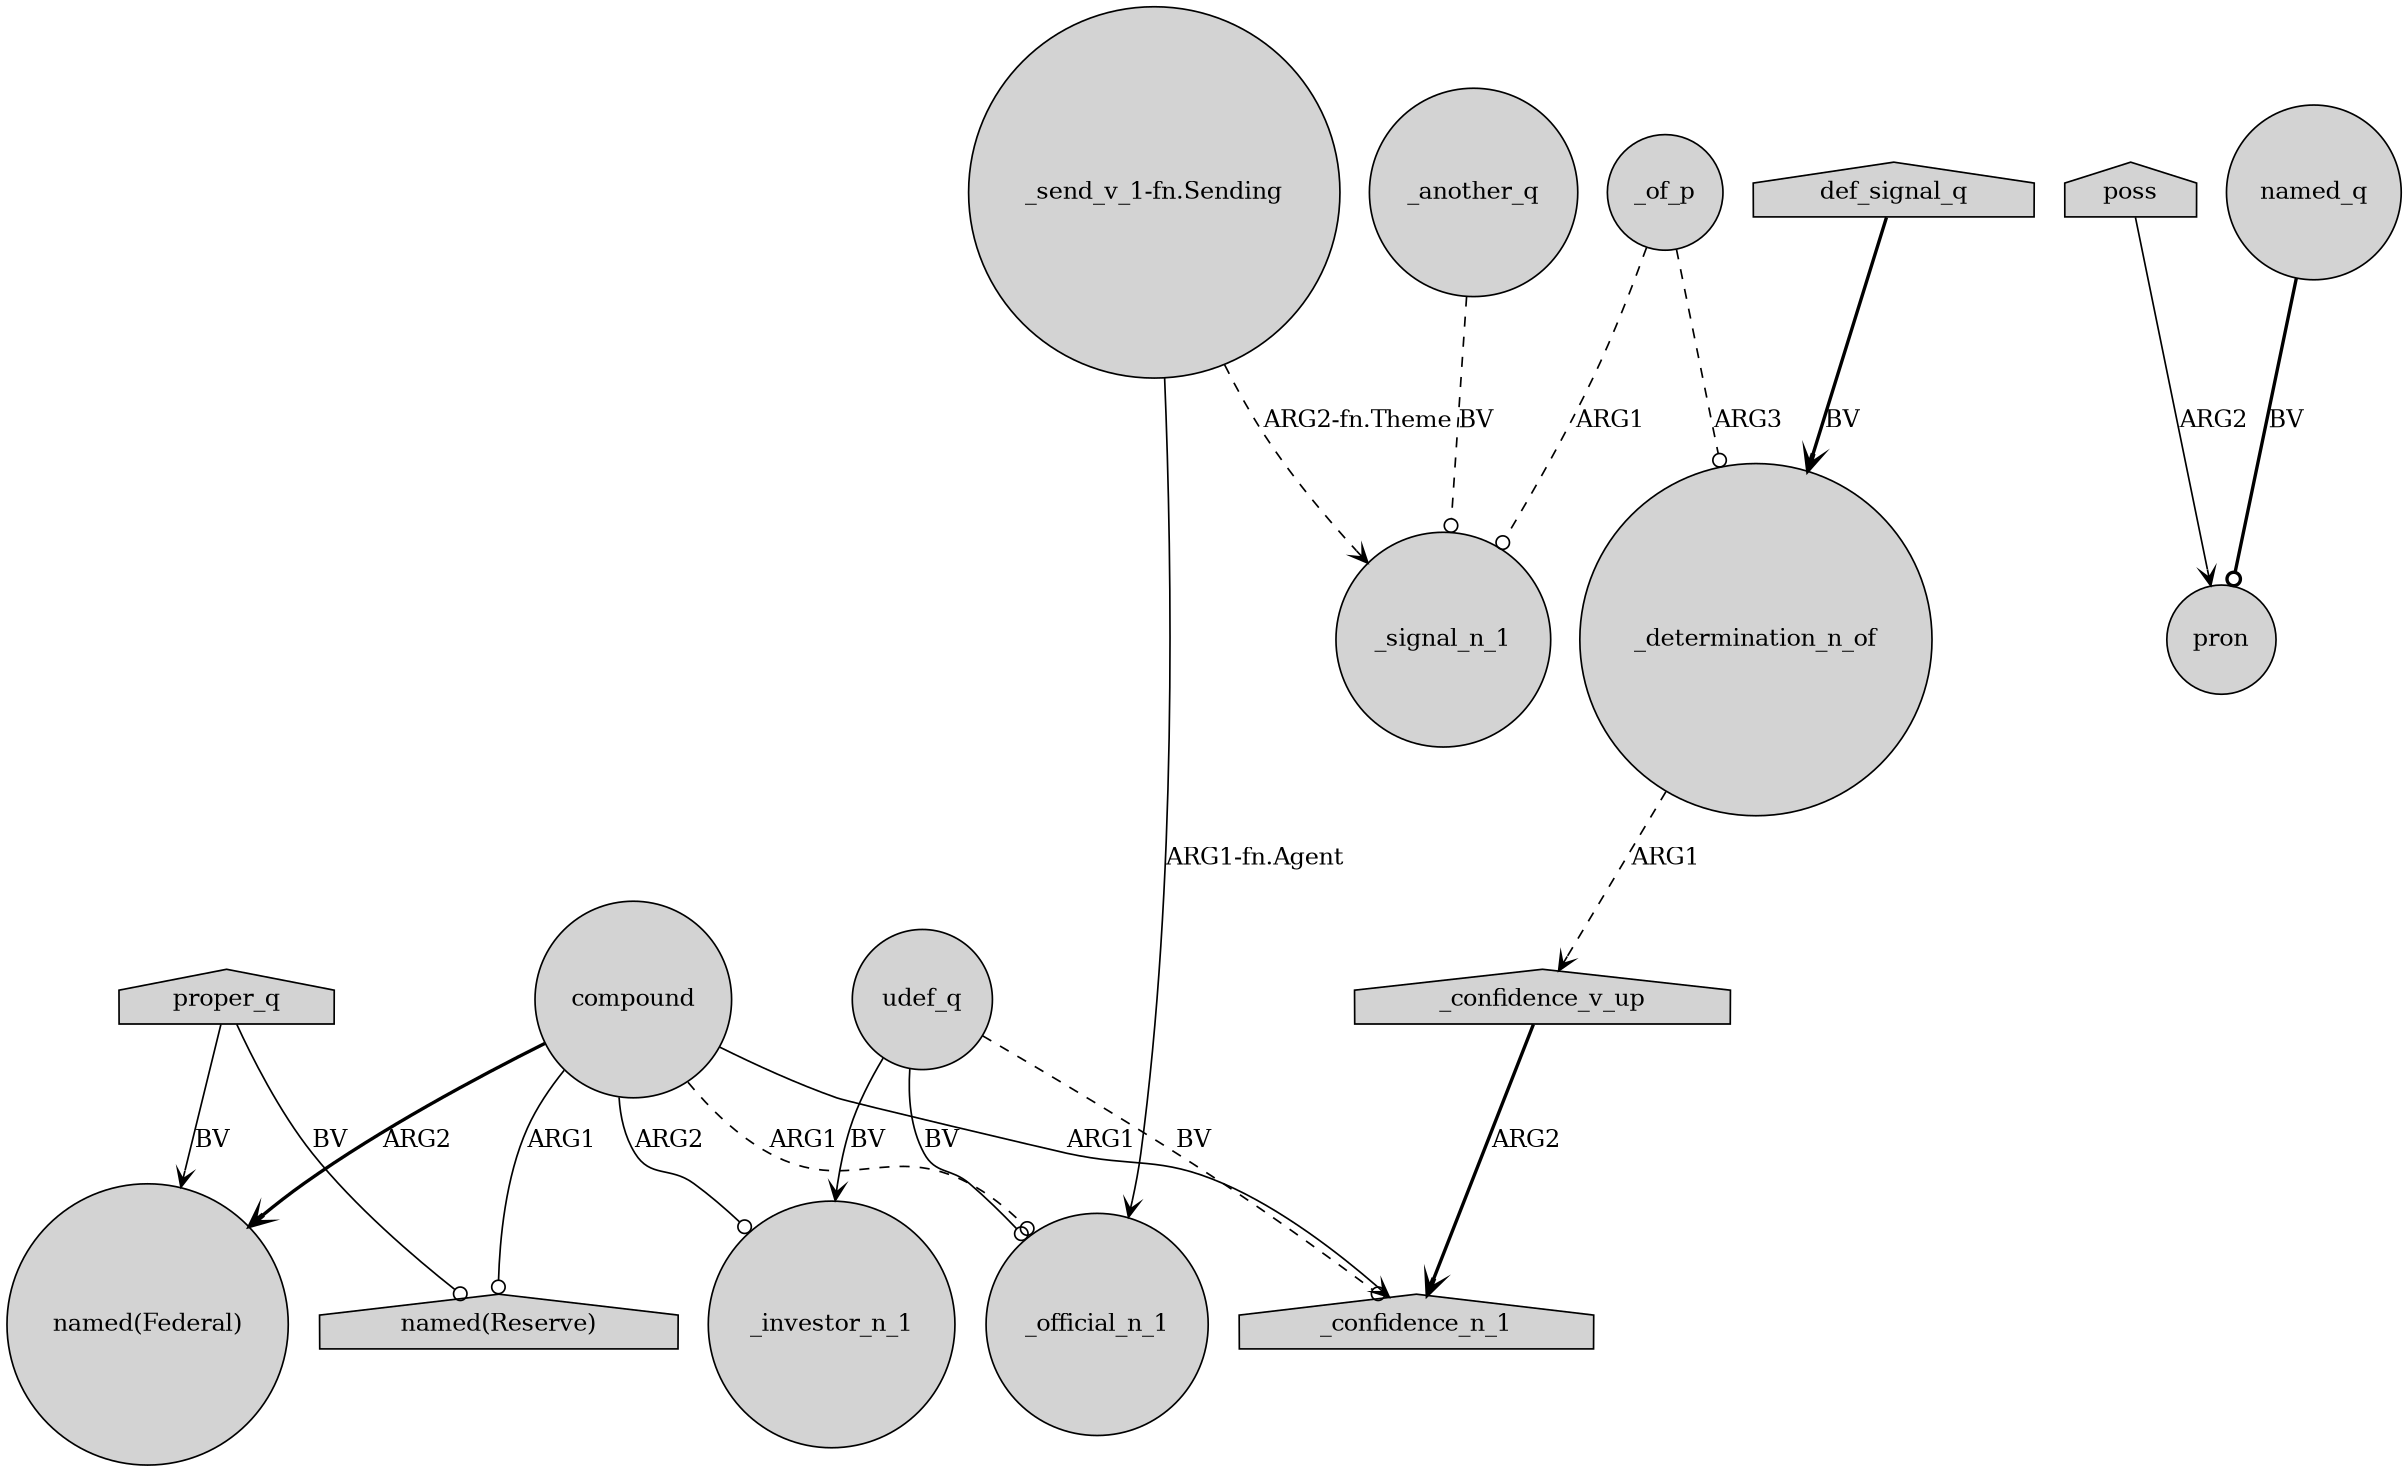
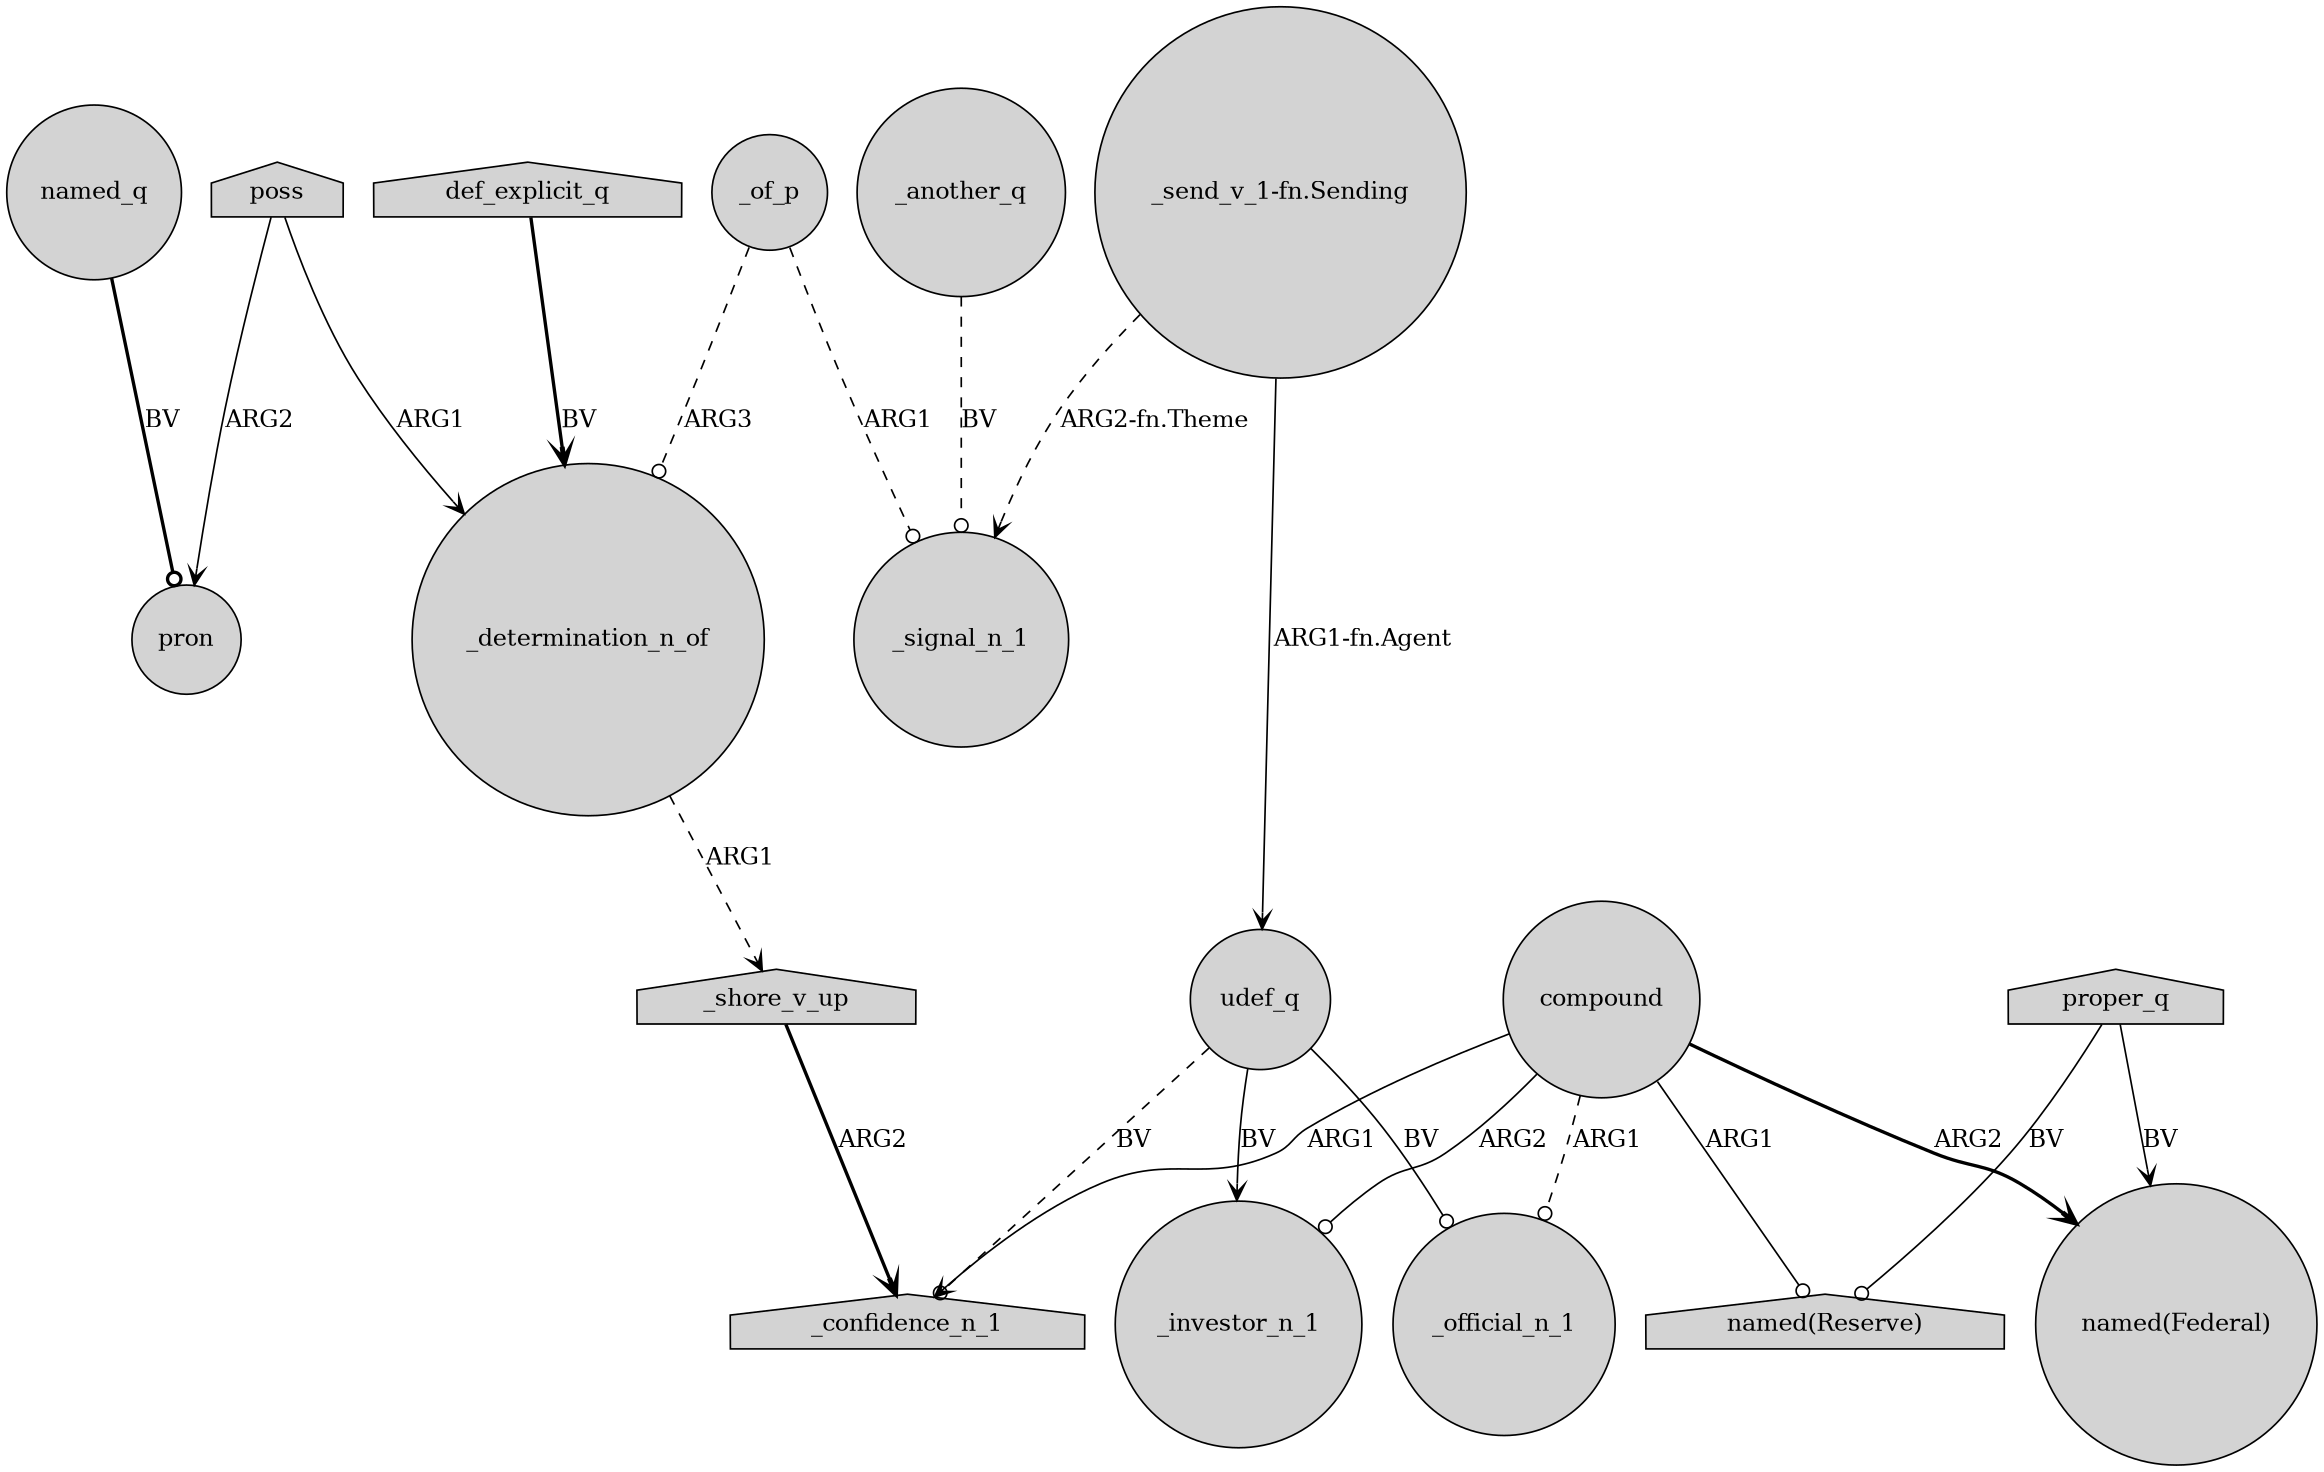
node "def_signal_q": label "def_signal_q" -> "def_explicit_q"
edge "poss" -> "_determination_n_of": added, label "ARG1"
edge "_send_v_1-fn.Sending" -> "_official_n_1": now "_send_v_1-fn.Sending" -> "udef_q"
node "_confidence_v_up": label "_confidence_v_up" -> "_shore_v_up"
